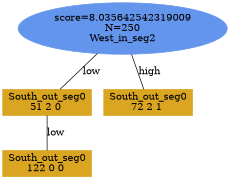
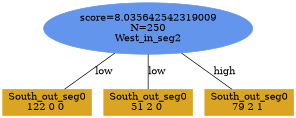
node "South_out_seg0 72 2 1": label "South_out_seg0 72 2 1" -> "South_out_seg0 79 2 1"
edge "South_out_seg0 51 2 0" -- "South_out_seg0 122 0 0": now "score=8.035642542319009 N=250 West_in_seg2" -- "South_out_seg0 122 0 0"
